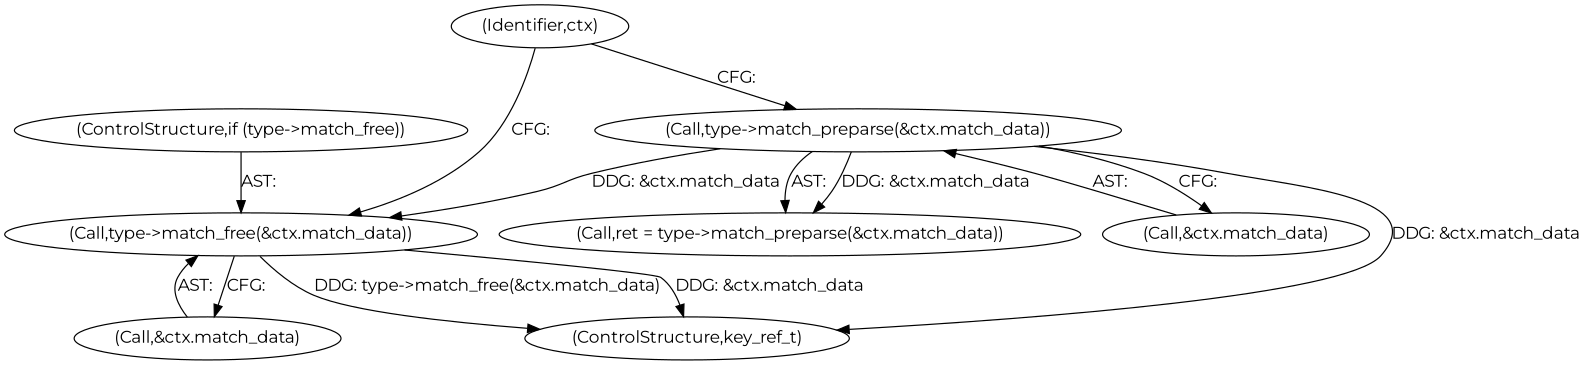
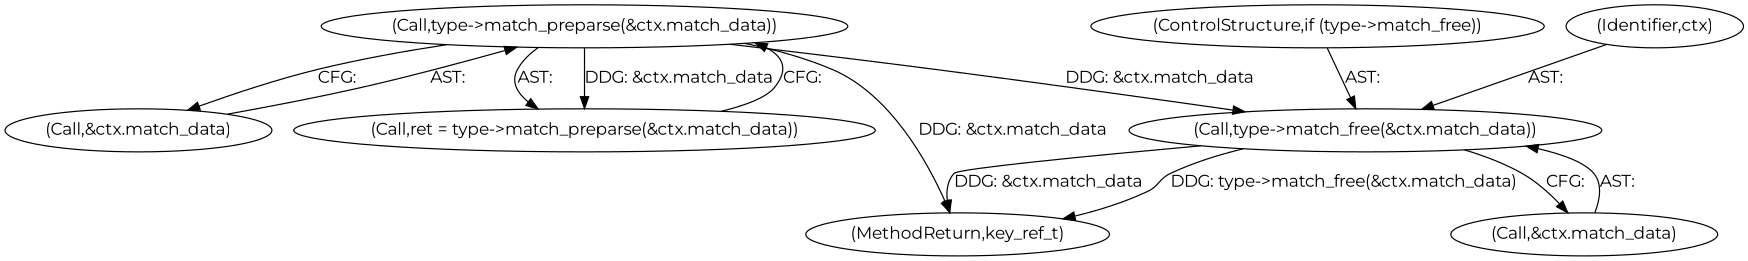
edge "(Identifier,ctx)" -> "(Call,type->match_preparse(&ctx.match_data))": now "(Call,ret = type->match_preparse(&ctx.match_data))" -> "(Call,type->match_preparse(&ctx.match_data))"
edge "(Identifier,ctx)" -> "(Call,type->match_free(&ctx.match_data))": label "CFG: " -> "AST: "
node "(ControlStructure,key_ref_t)": label "(ControlStructure,key_ref_t)" -> "(MethodReturn,key_ref_t)"
